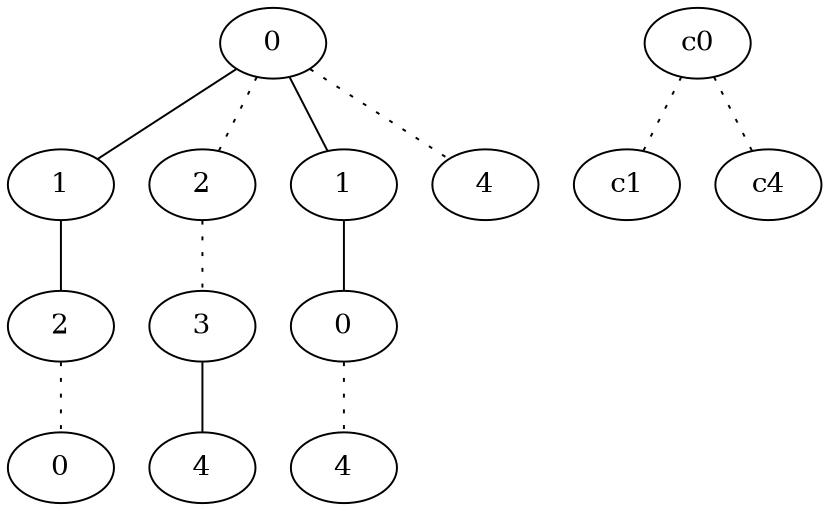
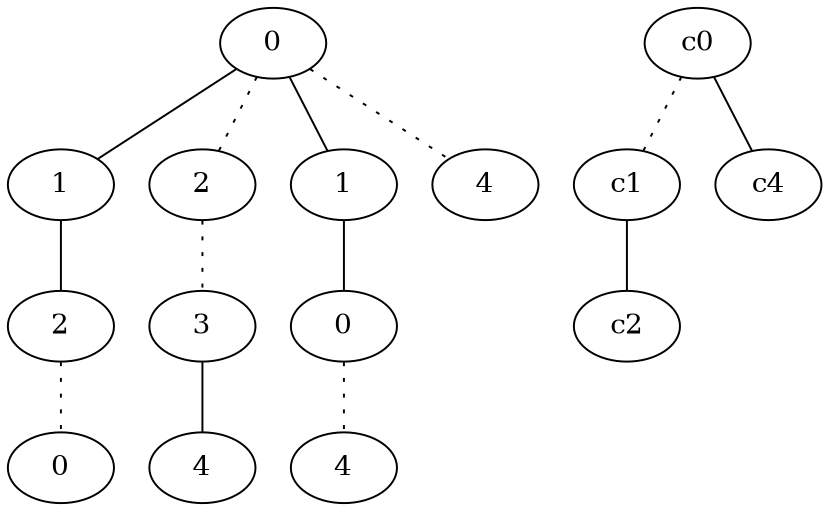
edge "c0" -- "c4": style dotted -> solid
node "c2": added
